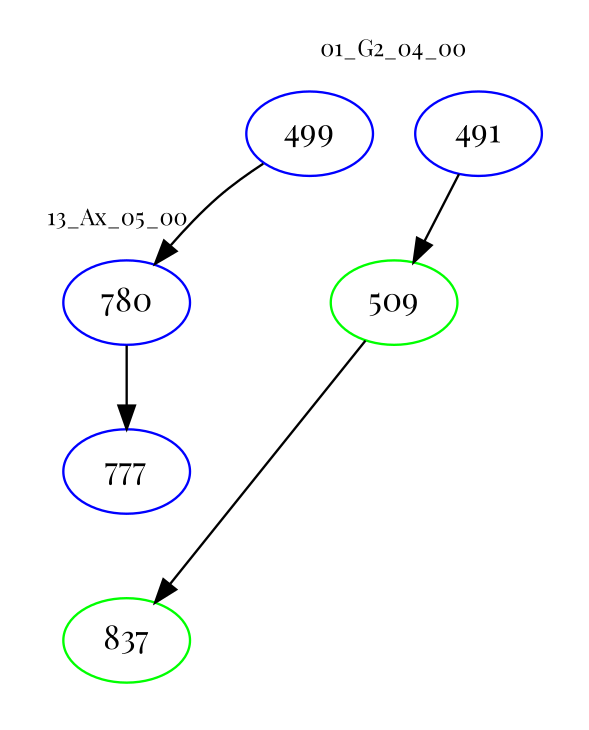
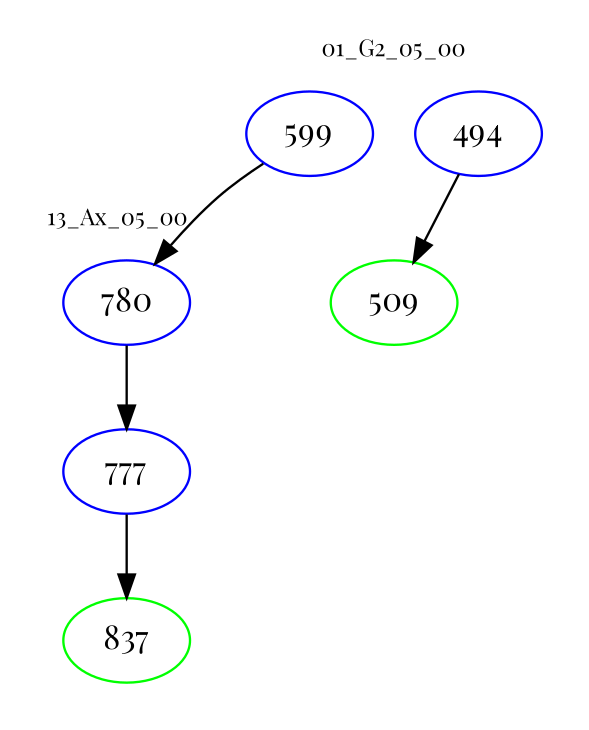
cluster "01_G2_04_00": label "01_G2_04_00" -> "01_G2_05_00"
node "499": label "499" -> "599"
node "491": label "491" -> "494"
edge "509" -> "837": now "777" -> "837"
